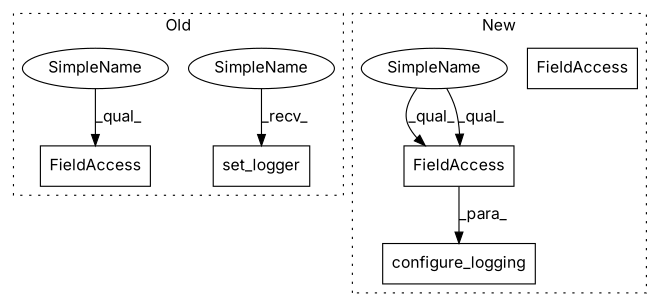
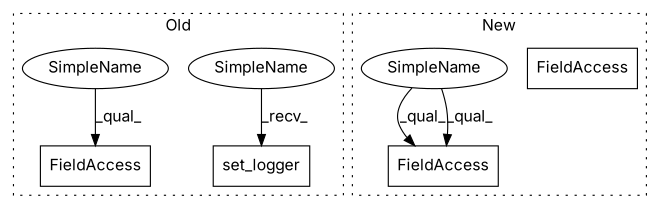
node "configure_logging": removed
